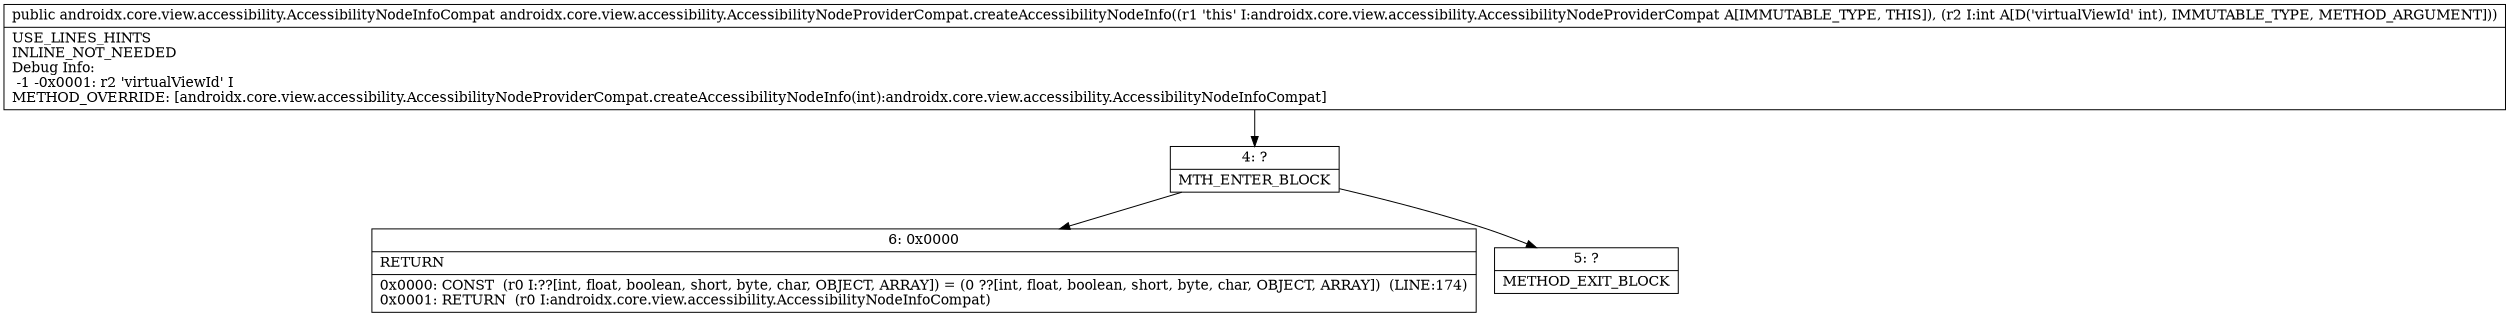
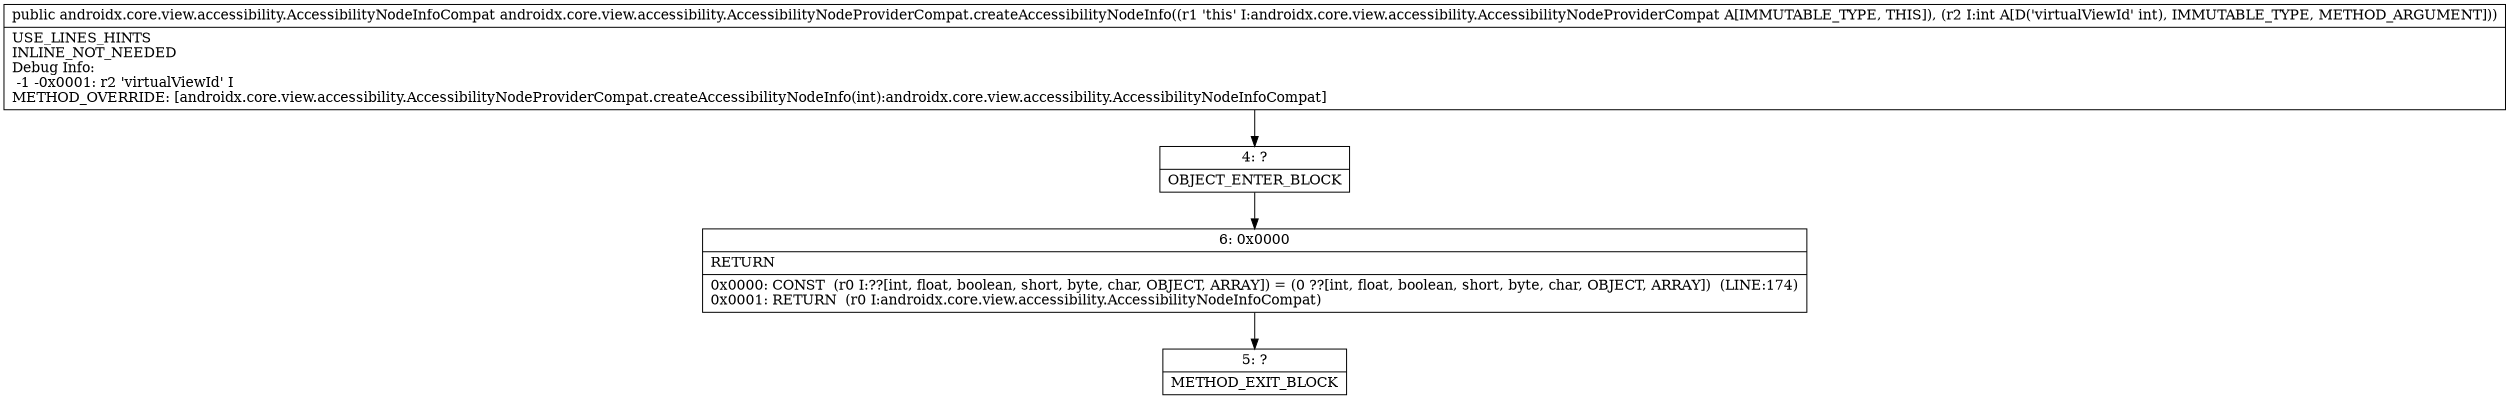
node "4: ?": text "MTH_ENTER_BLOCK" -> "OBJECT_ENTER_BLOCK"
edge "4: ?" -> "5: ?": now "6: 0x0000" -> "5: ?"
